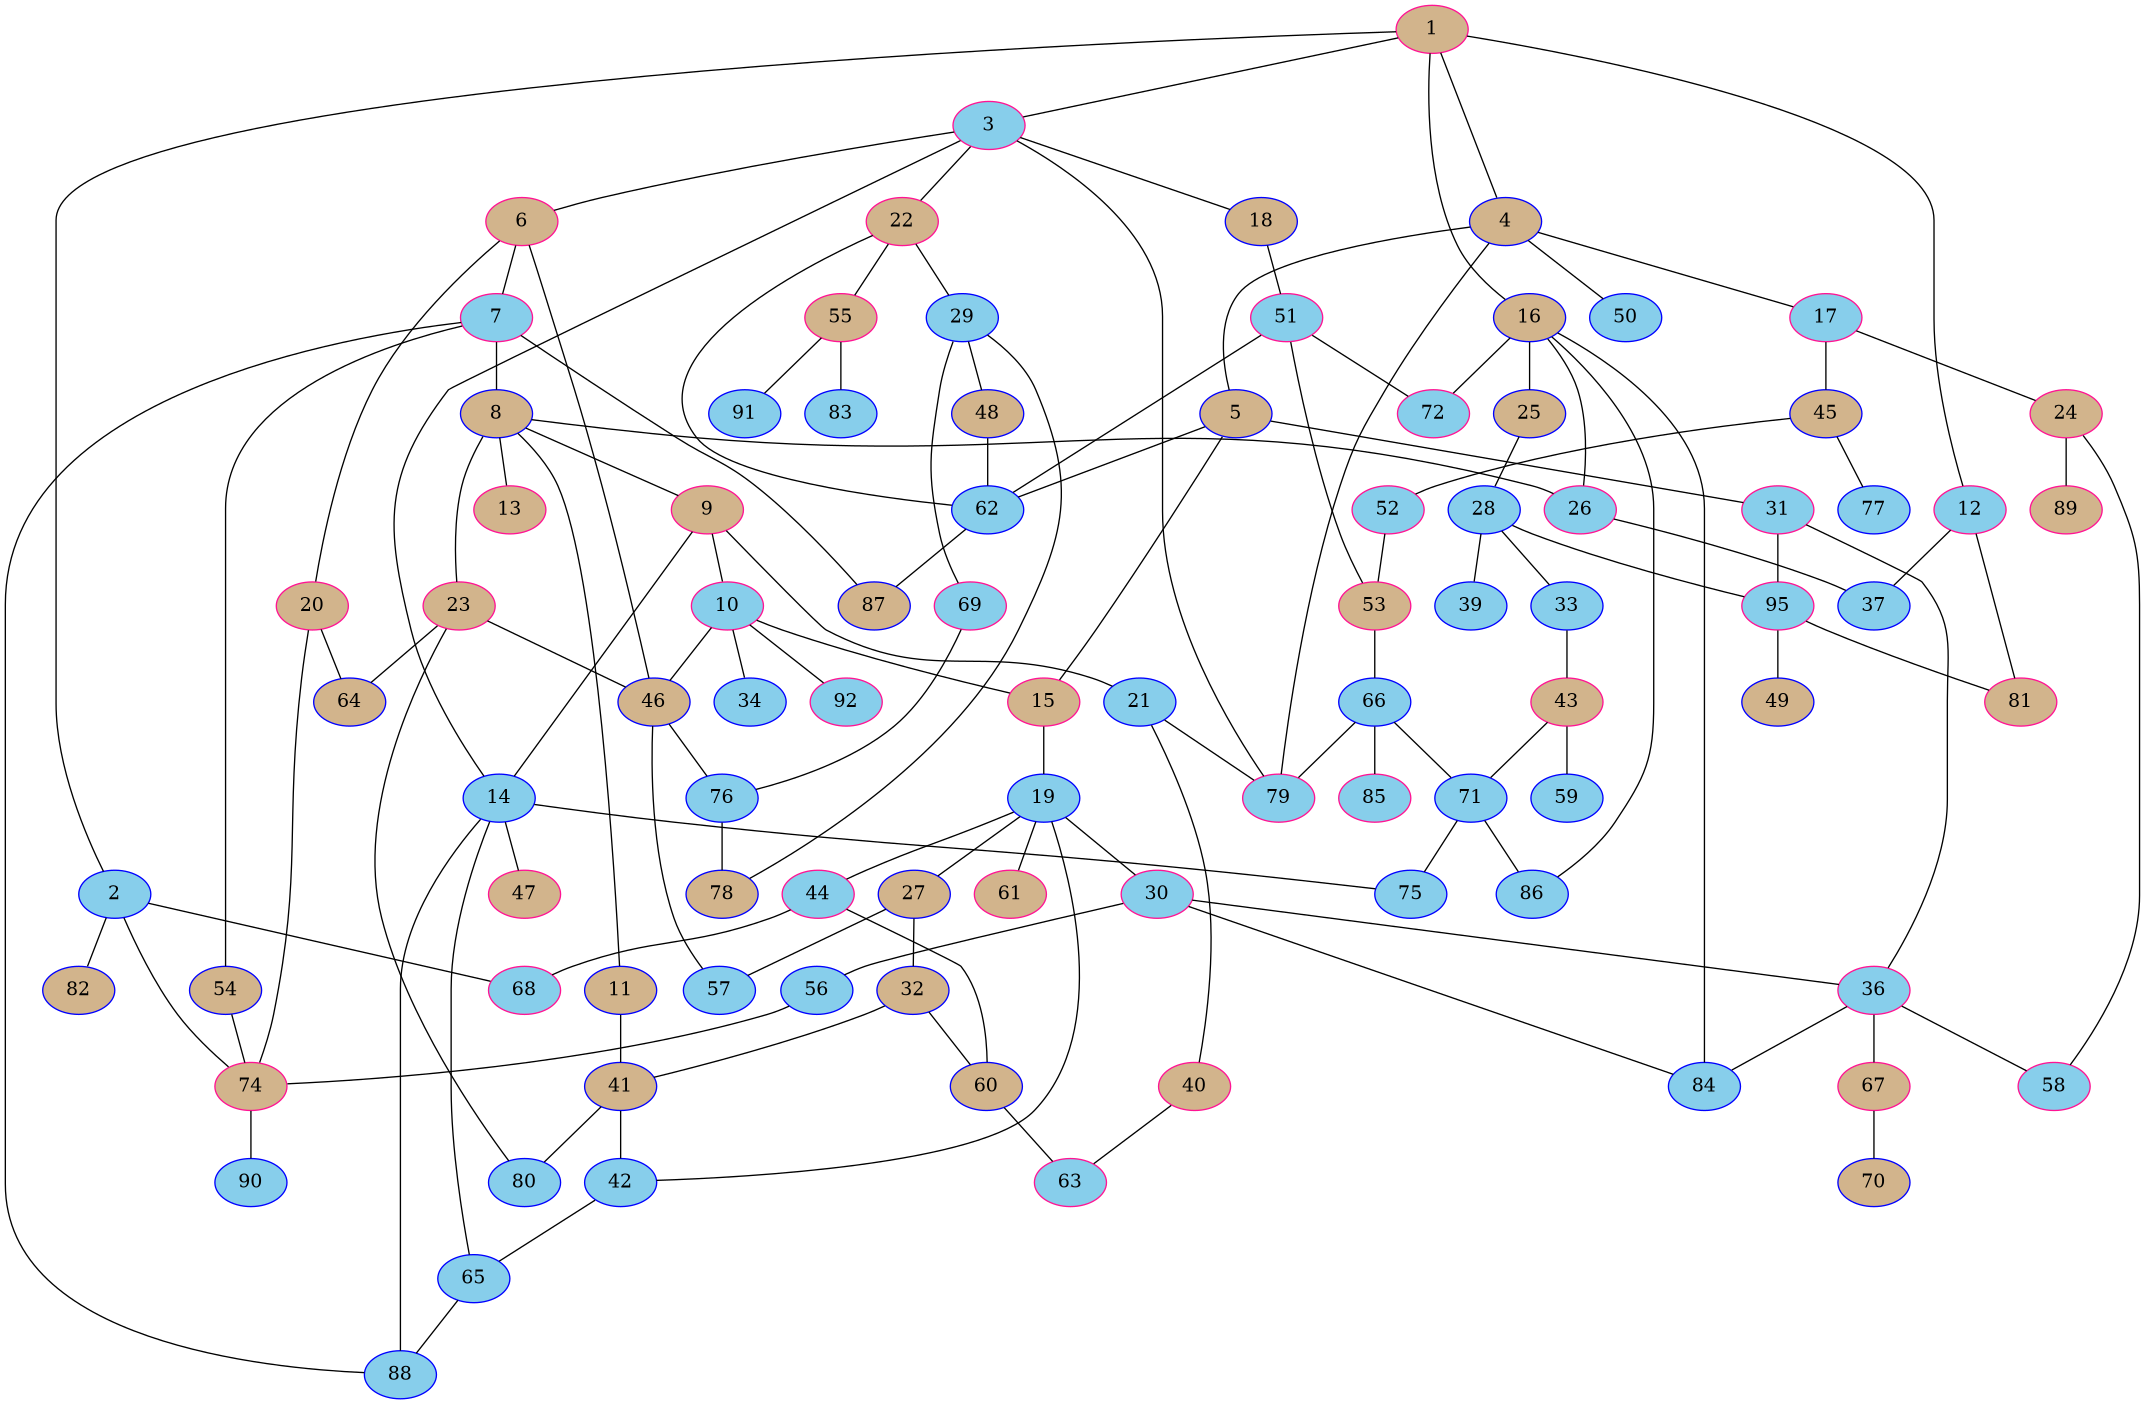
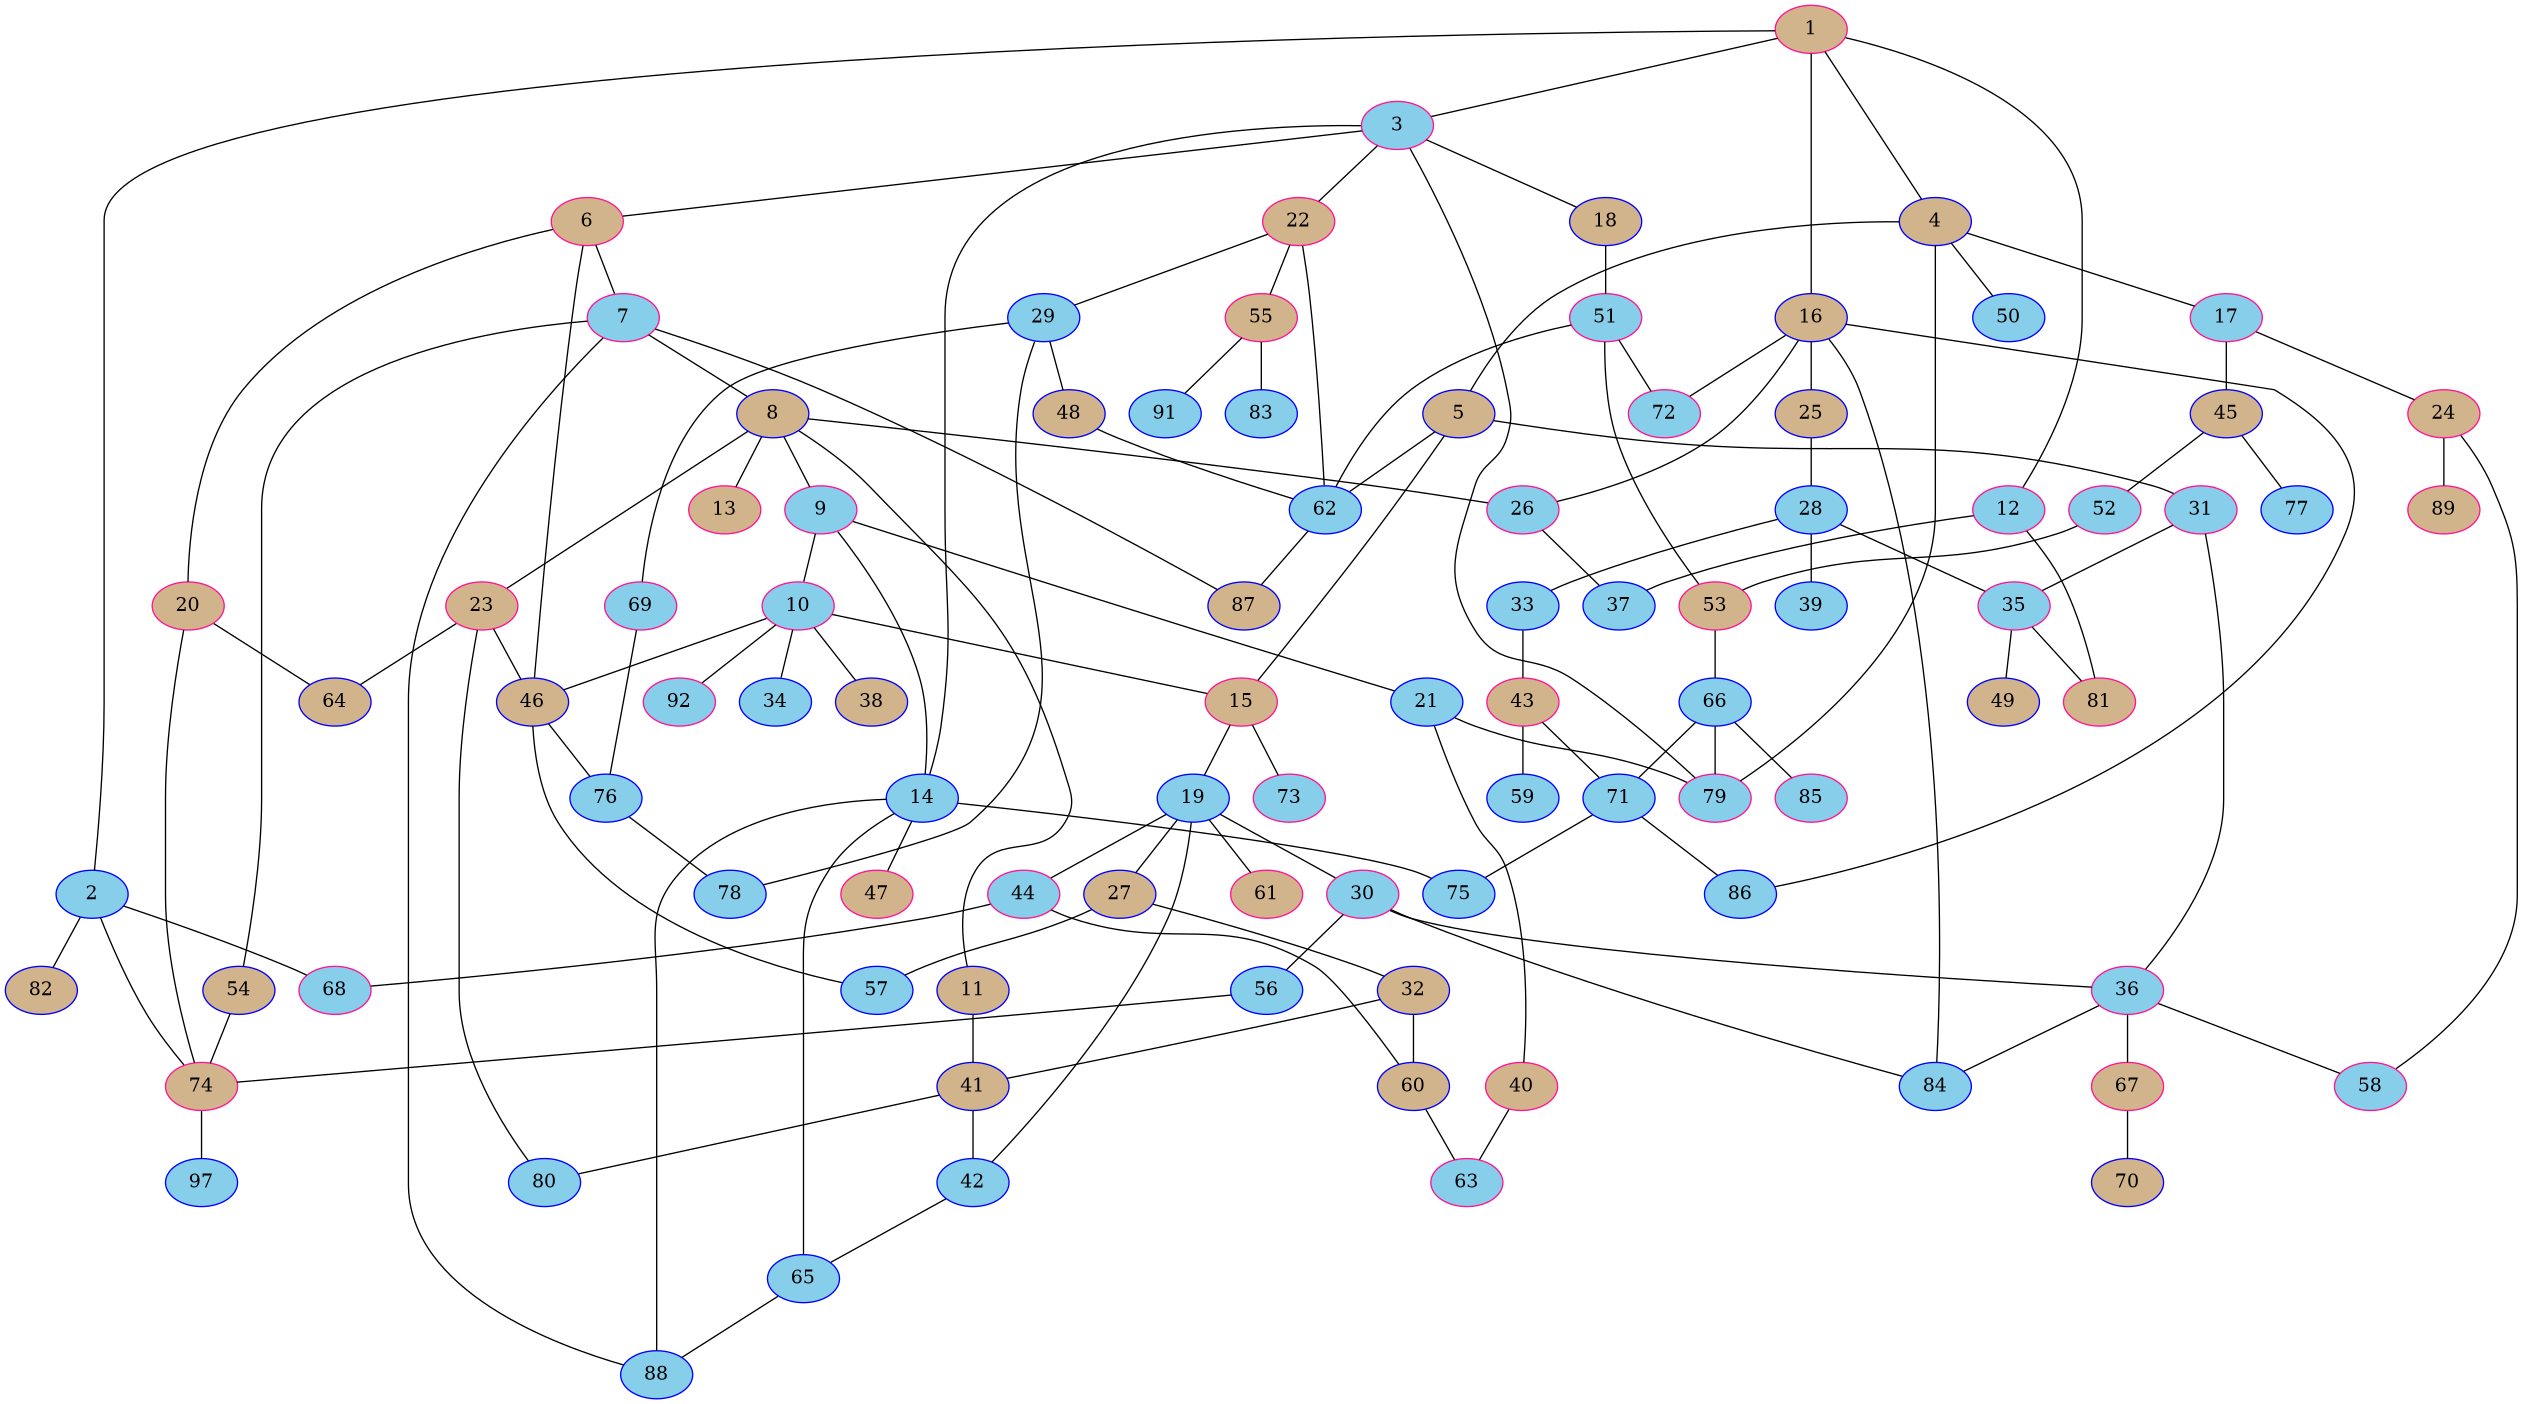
node "9": fillcolor tan -> skyblue
node "95": label "95" -> "35"
node "38": added
node "73": added
node "78": fillcolor tan -> skyblue
node "90": label "90" -> "97"
